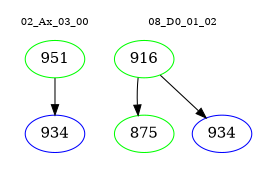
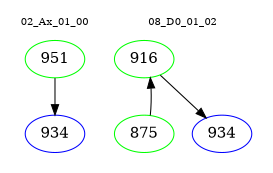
cluster "02_Ax_03_00": label "02_Ax_03_00" -> "02_Ax_01_00"
edge "916" -> "875": reversed
